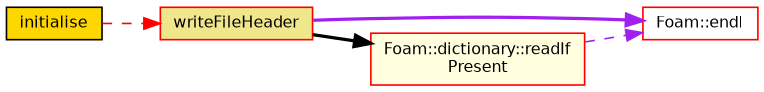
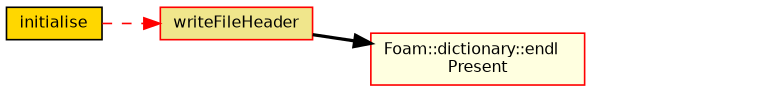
node "Foam::endl": removed
node "Foam::dictionary::readIf Present": label "Foam::dictionary::readIf Present" -> "Foam::dictionary::endl Present"
